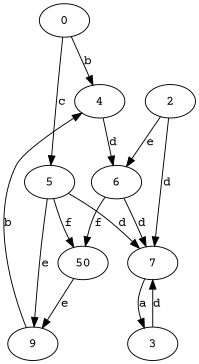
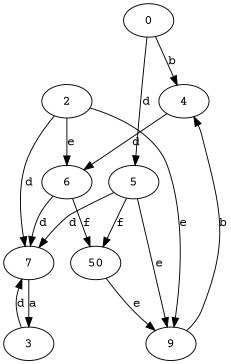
edge "0" -> "5": label "c" -> "d"
edge "2" -> "9": added, label "e"
